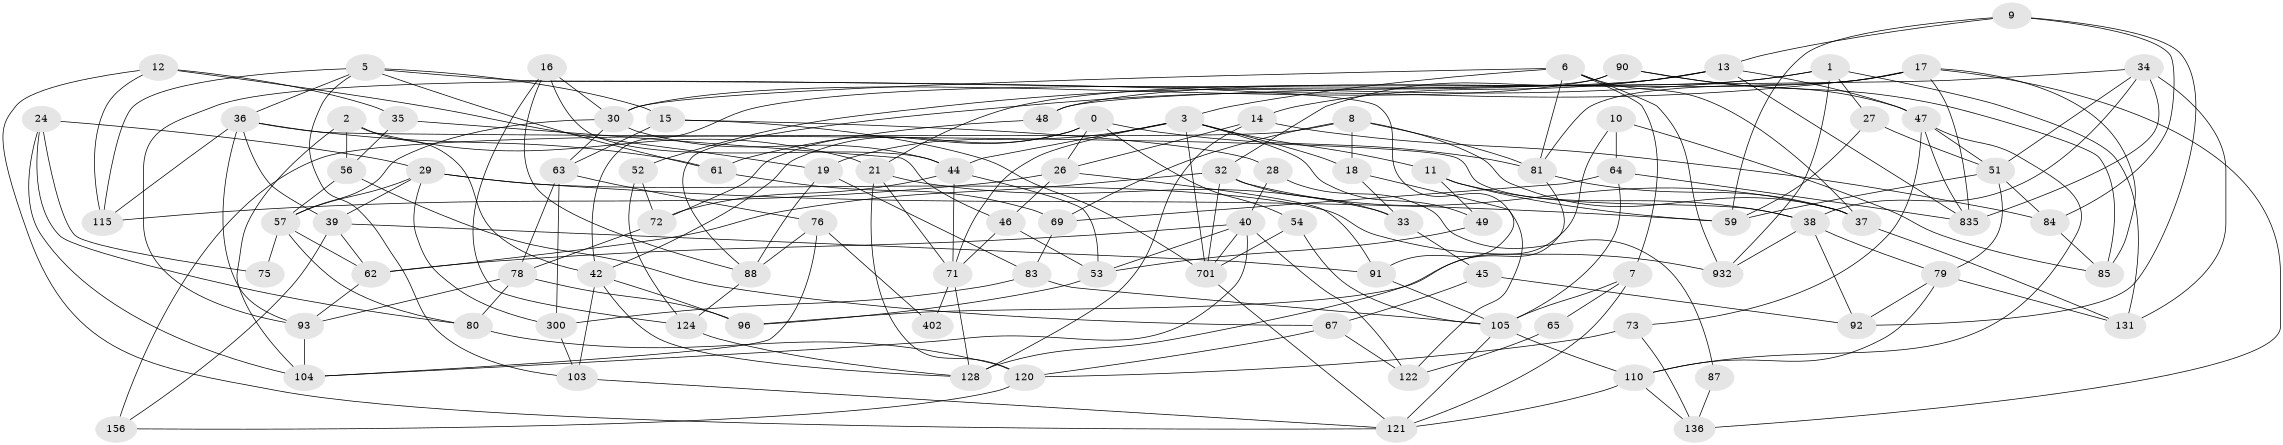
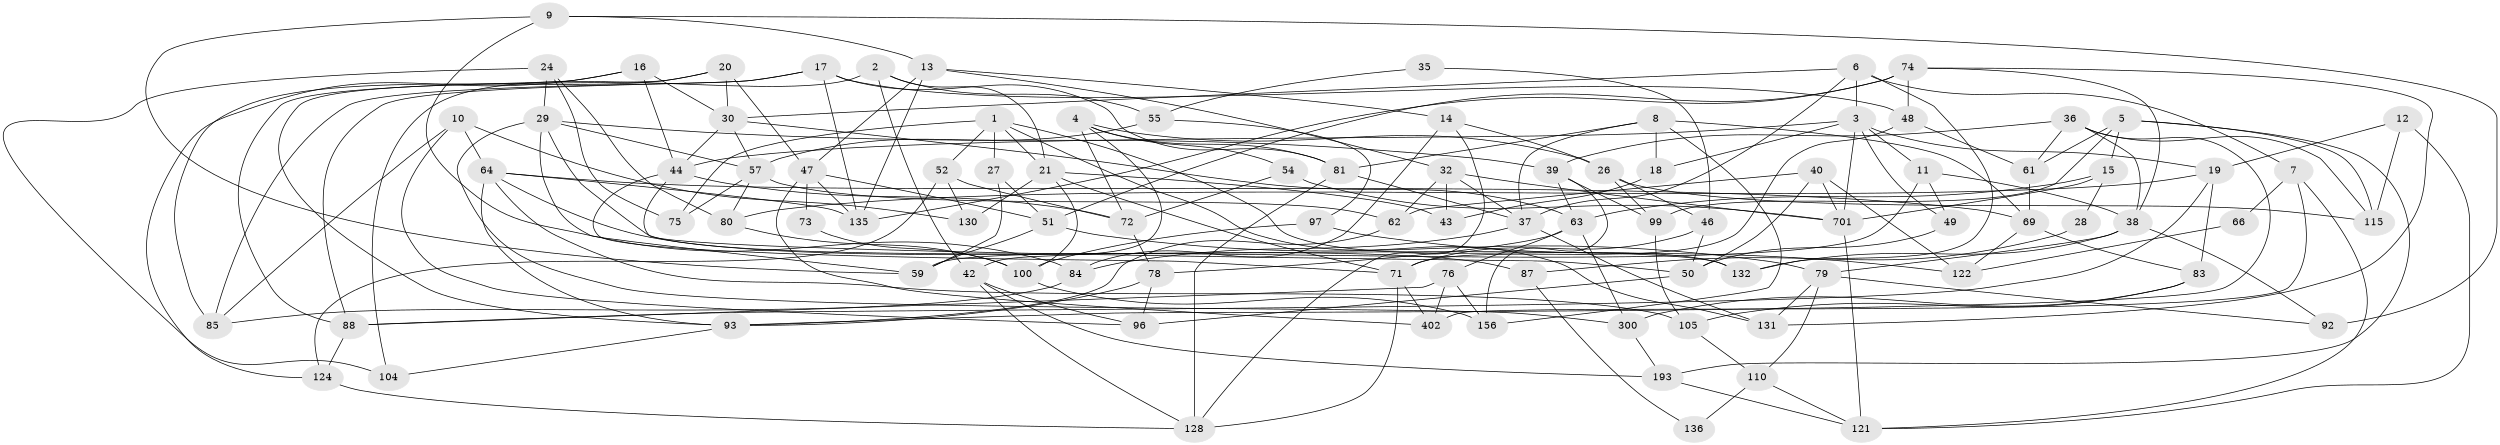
node "90": label "90" -> "20"
node "34": label "34" -> "74"
edge "12" -- "35": removed
edge "13" -- "42": removed
edge "5" -- "36": removed
node "0": label "0" -> "4"
edge "6" -- "81": removed
edge "1" -- "75": added
edge "3" -- "71": now "48" -- "71"
node "56": label "56" -> "55"
edge "28" -- "40": removed
edge "51" -- "84": now "37" -- "84"
node "130": added
node "33": label "33" -> "43"
node "835": label "835" -> "135"
edge "18" -- "122": now "69" -- "122"
edge "39" -- "62": now "39" -- "63"
edge "64" -- "87": added
node "53": label "53" -> "50"
node "91": label "91" -> "99"
node "45": removed
node "932": label "932" -> "132"
edge "64" -- "93": added
edge "78" -- "80": now "19" -- "80"
edge "7" -- "105": now "7" -- "402"
edge "54" -- "105": now "54" -- "72"
node "67": label "67" -> "97"
node "65": label "65" -> "66"
edge "47" -- "110": now "47" -- "402"
edge "40" -- "104": removed
edge "76" -- "104": now "76" -- "156"
edge "17" -- "136": removed
edge "73" -- "136": removed
node "103": label "103" -> "193"
node "120": label "120" -> "100"
edge "105" -- "121": removed
